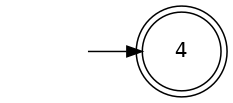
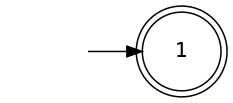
node "4": label "4" -> "1"
